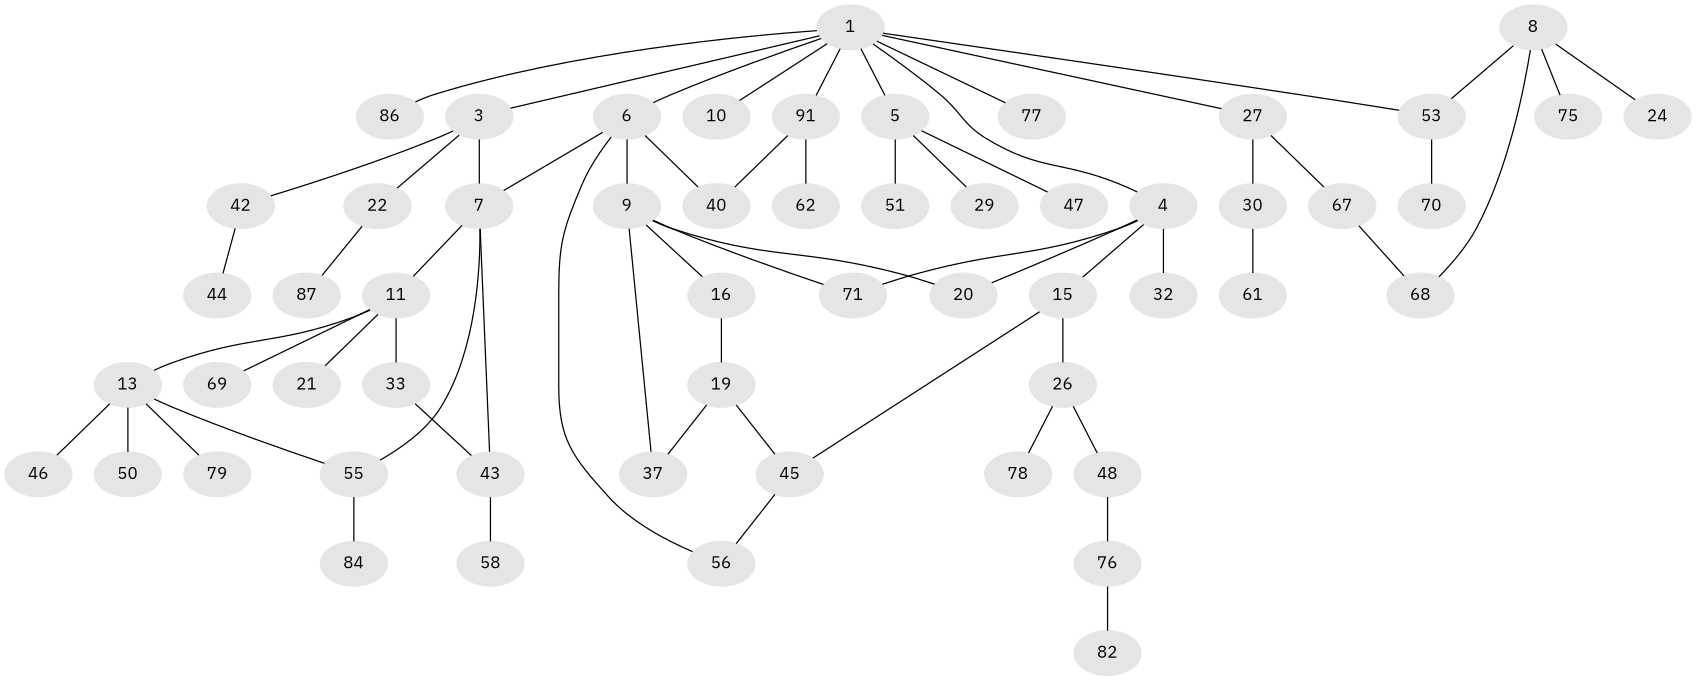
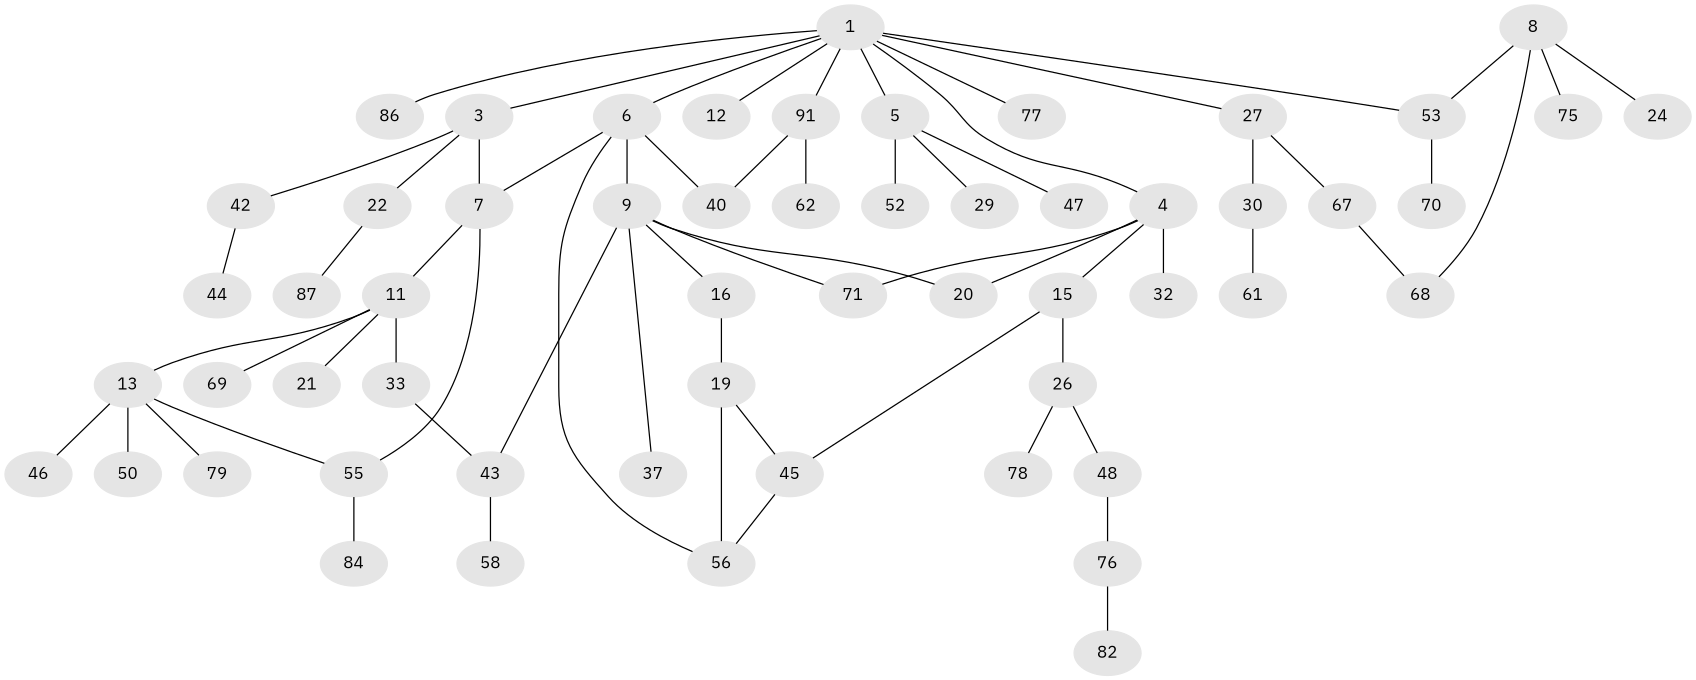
node "10": label "10" -> "12"
node "51": label "51" -> "52"
edge "7" -- "43": now "9" -- "43"
edge "19" -- "37": now "19" -- "56"
